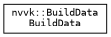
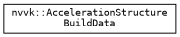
node "nvvk::BuildData BuildData": label "nvvk::BuildData BuildData" -> "nvvk::AccelerationStructure BuildData"
